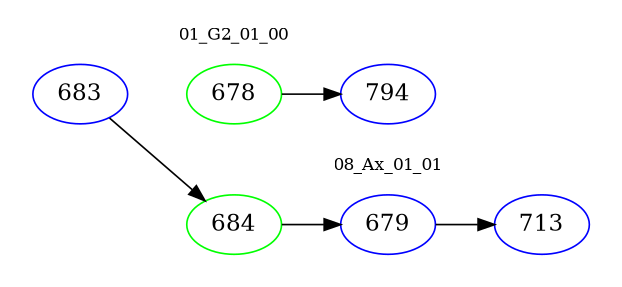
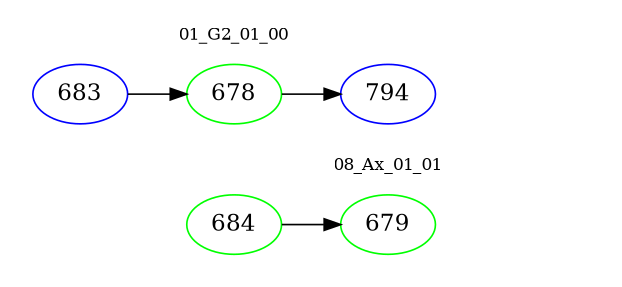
edge "683" -> "684": now "683" -> "678"
node "679": color blue -> green
node "713": removed
